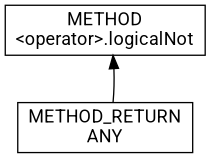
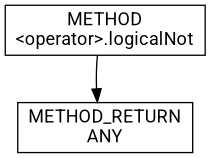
edge "METHOD_RETURN" -> "METHOD": reversed
